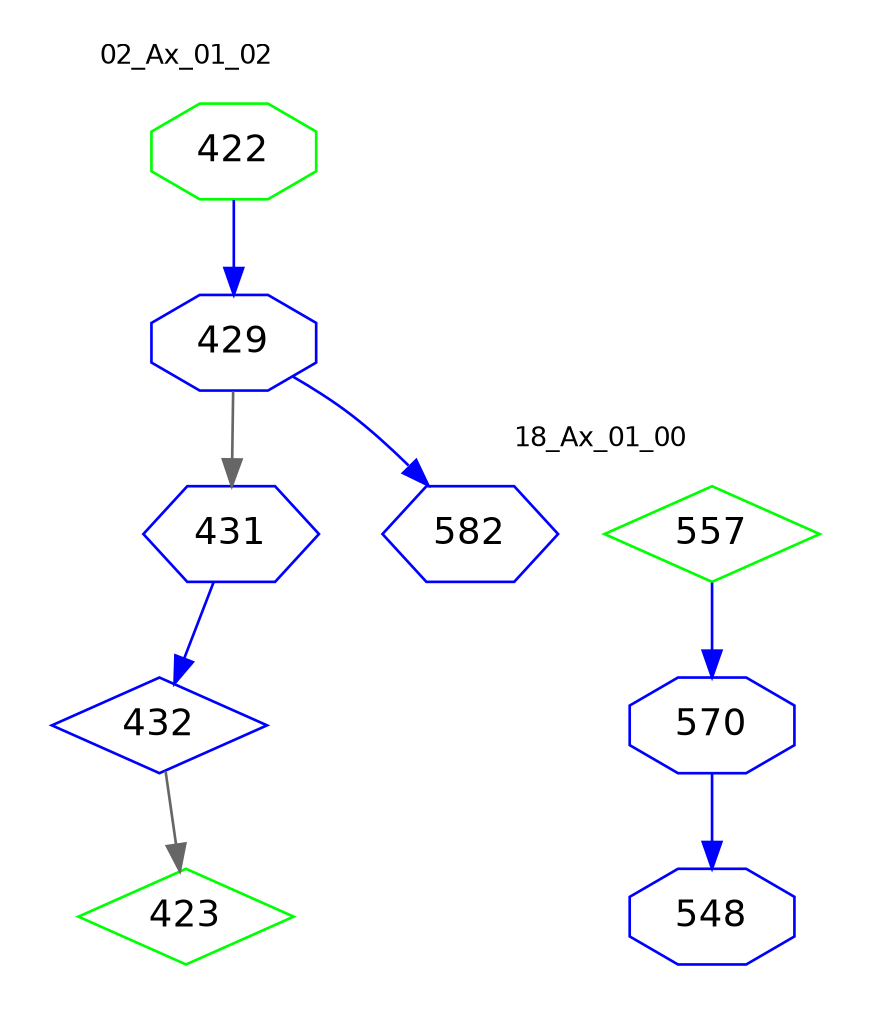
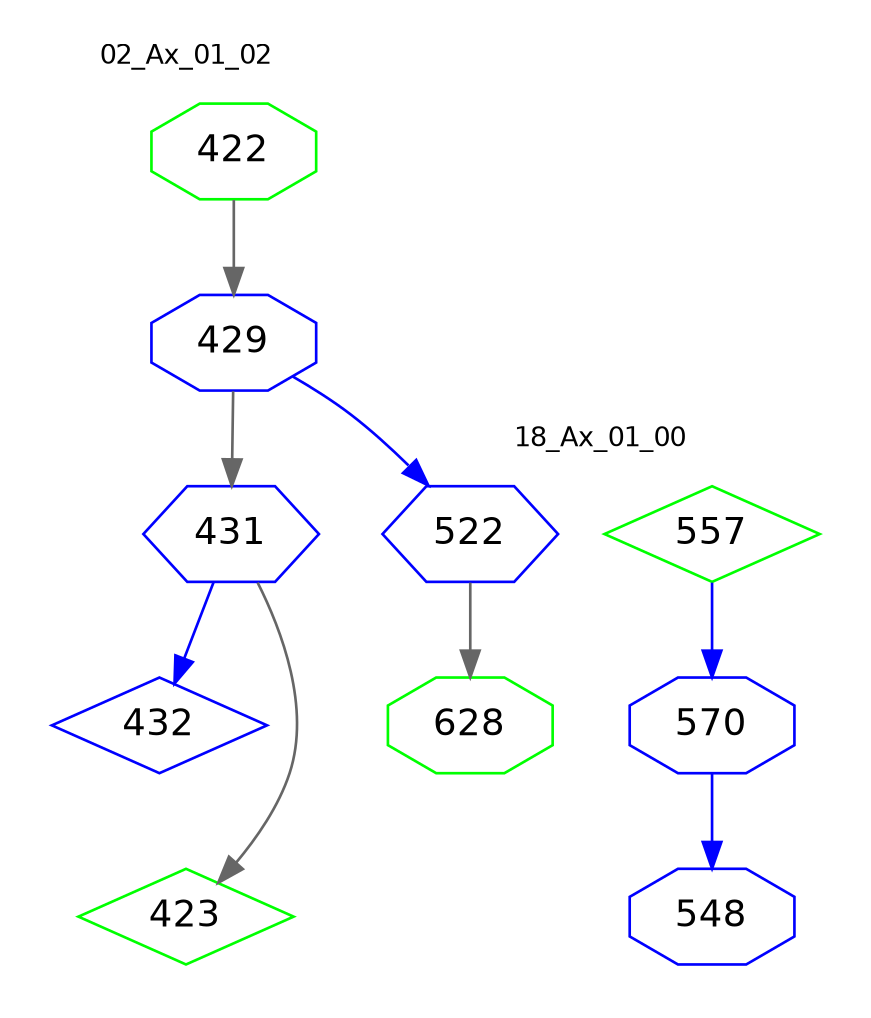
edge "422" -> "429": color blue -> gray40
node "582": label "582" -> "522"
node "628": added
edge "432" -> "423": now "431" -> "423"
